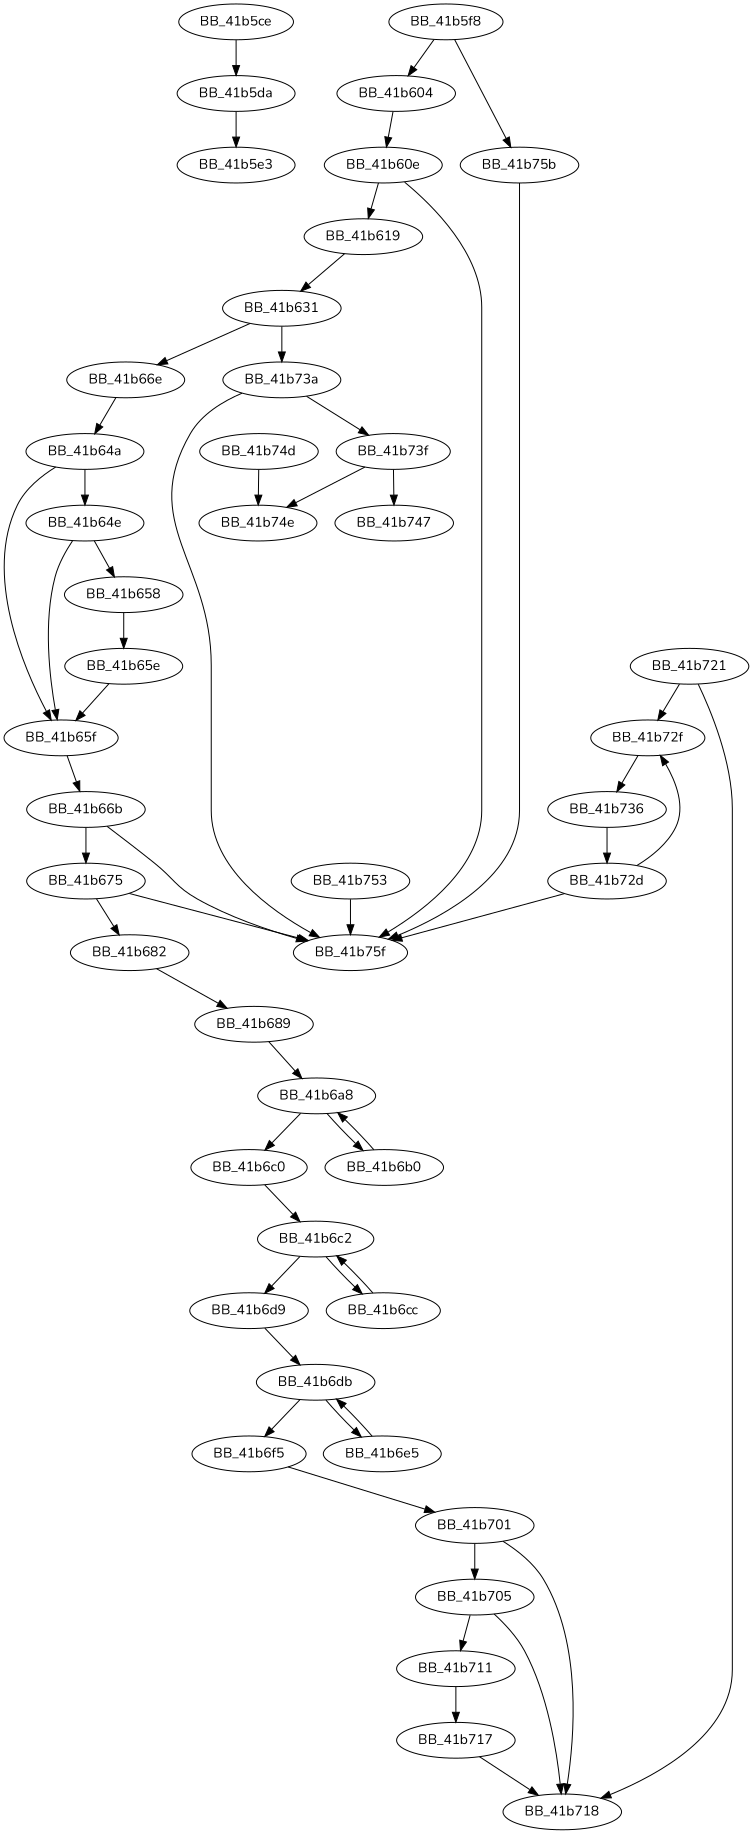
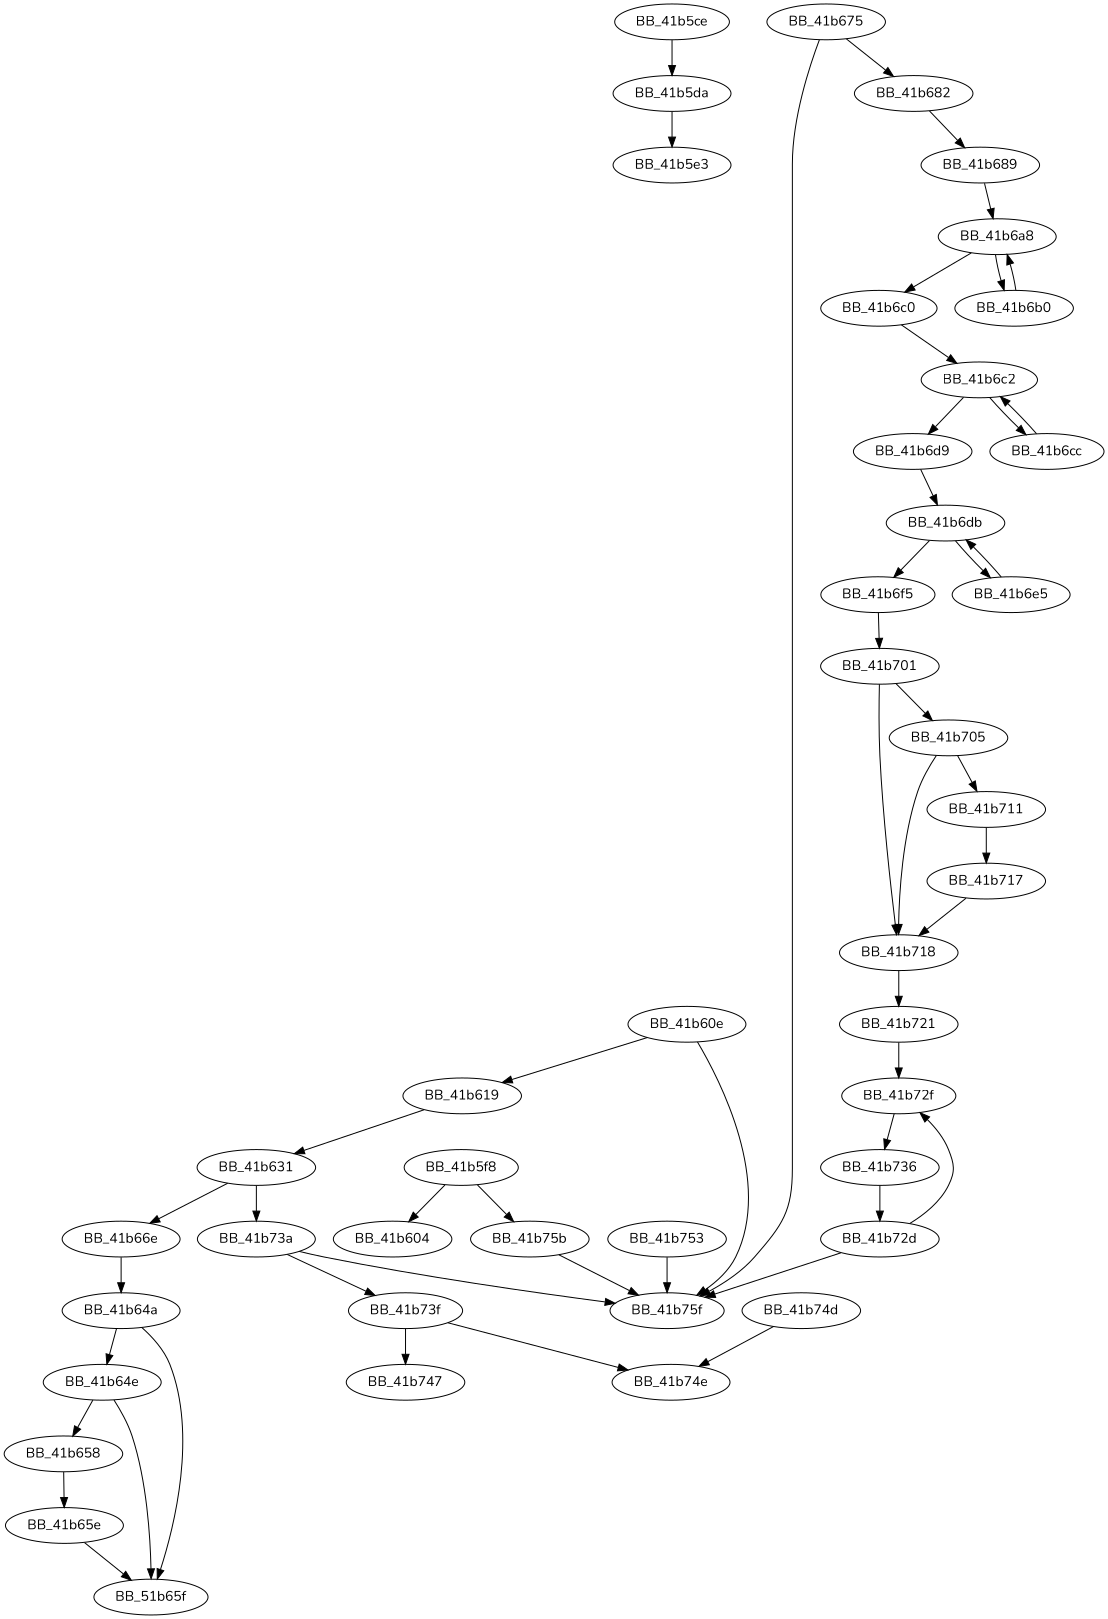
edge "BB_41b604" -> "BB_41b60e": removed
node "BB_41b65f": label "BB_41b65f" -> "BB_51b65f"
node "BB_41b66b": removed
edge "BB_41b721" -> "BB_41b718": reversed
